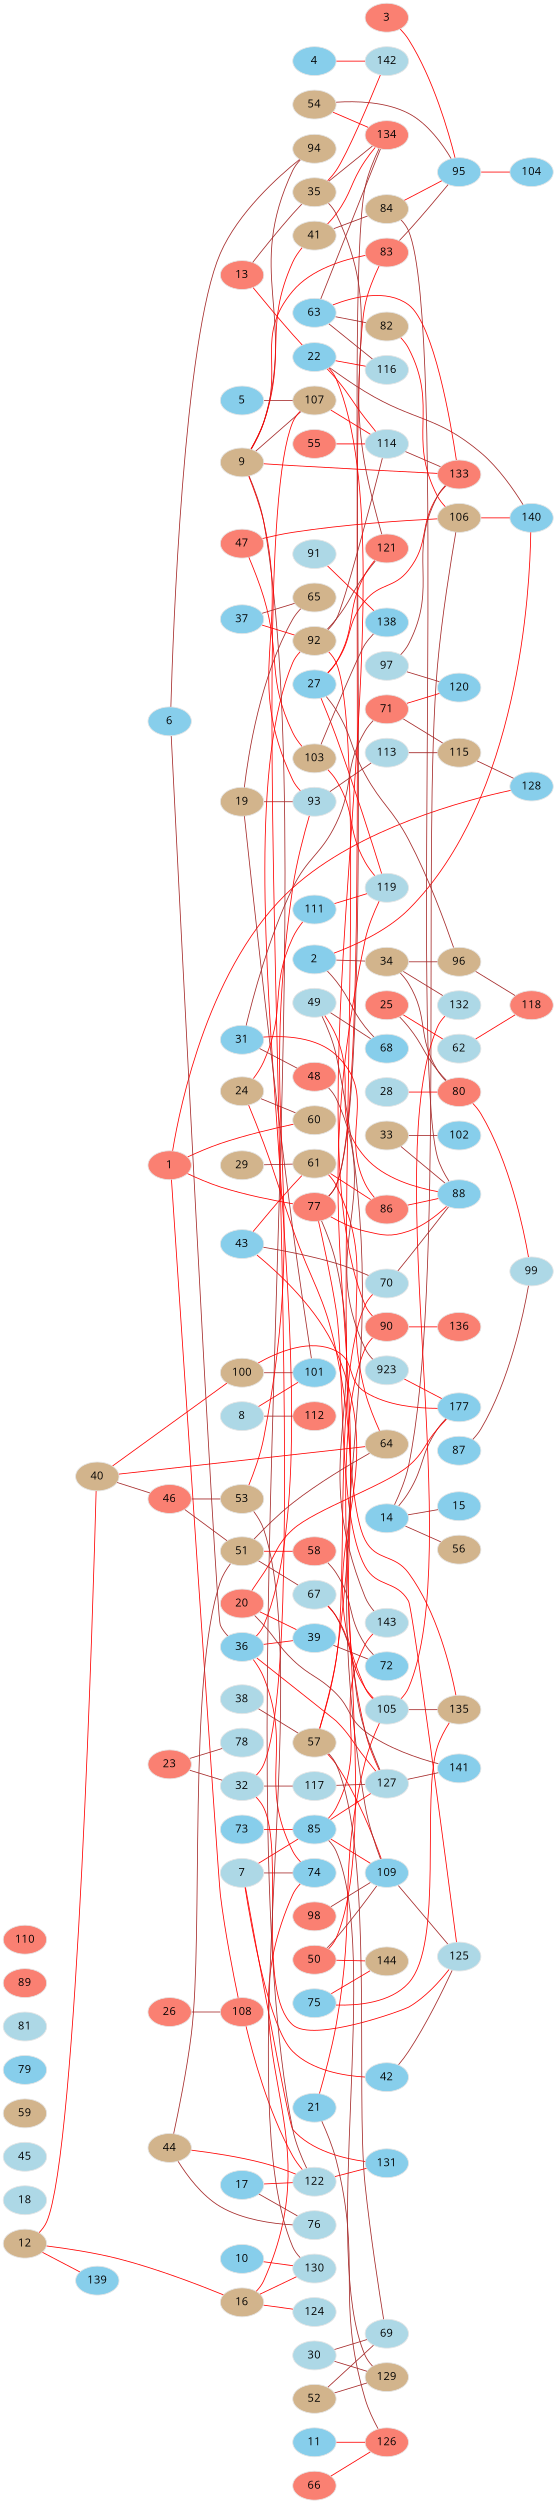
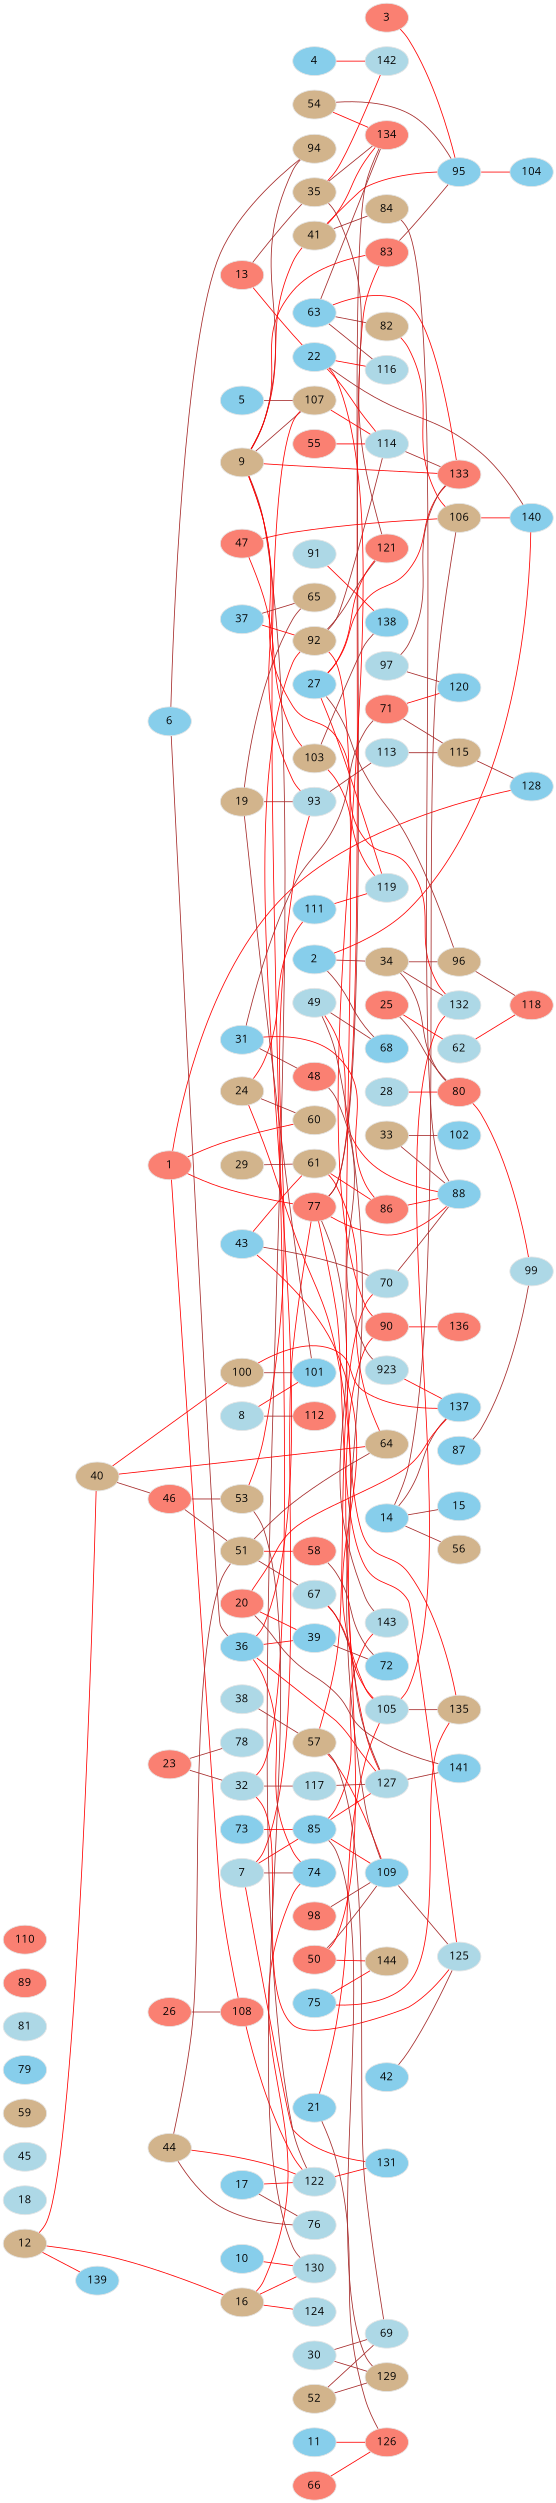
edge "95" -- "84": now "95" -- "41"
edge "9" -- "132": added
edge "119" -- "57": removed
node "177": label "177" -> "137"
edge "7" -- "42": now "7" -- "77"
